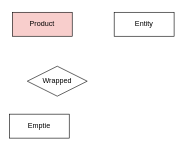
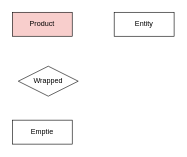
node "Wrapped": moved (57, 81) -> (48, 81)
node "Emptie": moved (39, 126) -> (42, 132)
